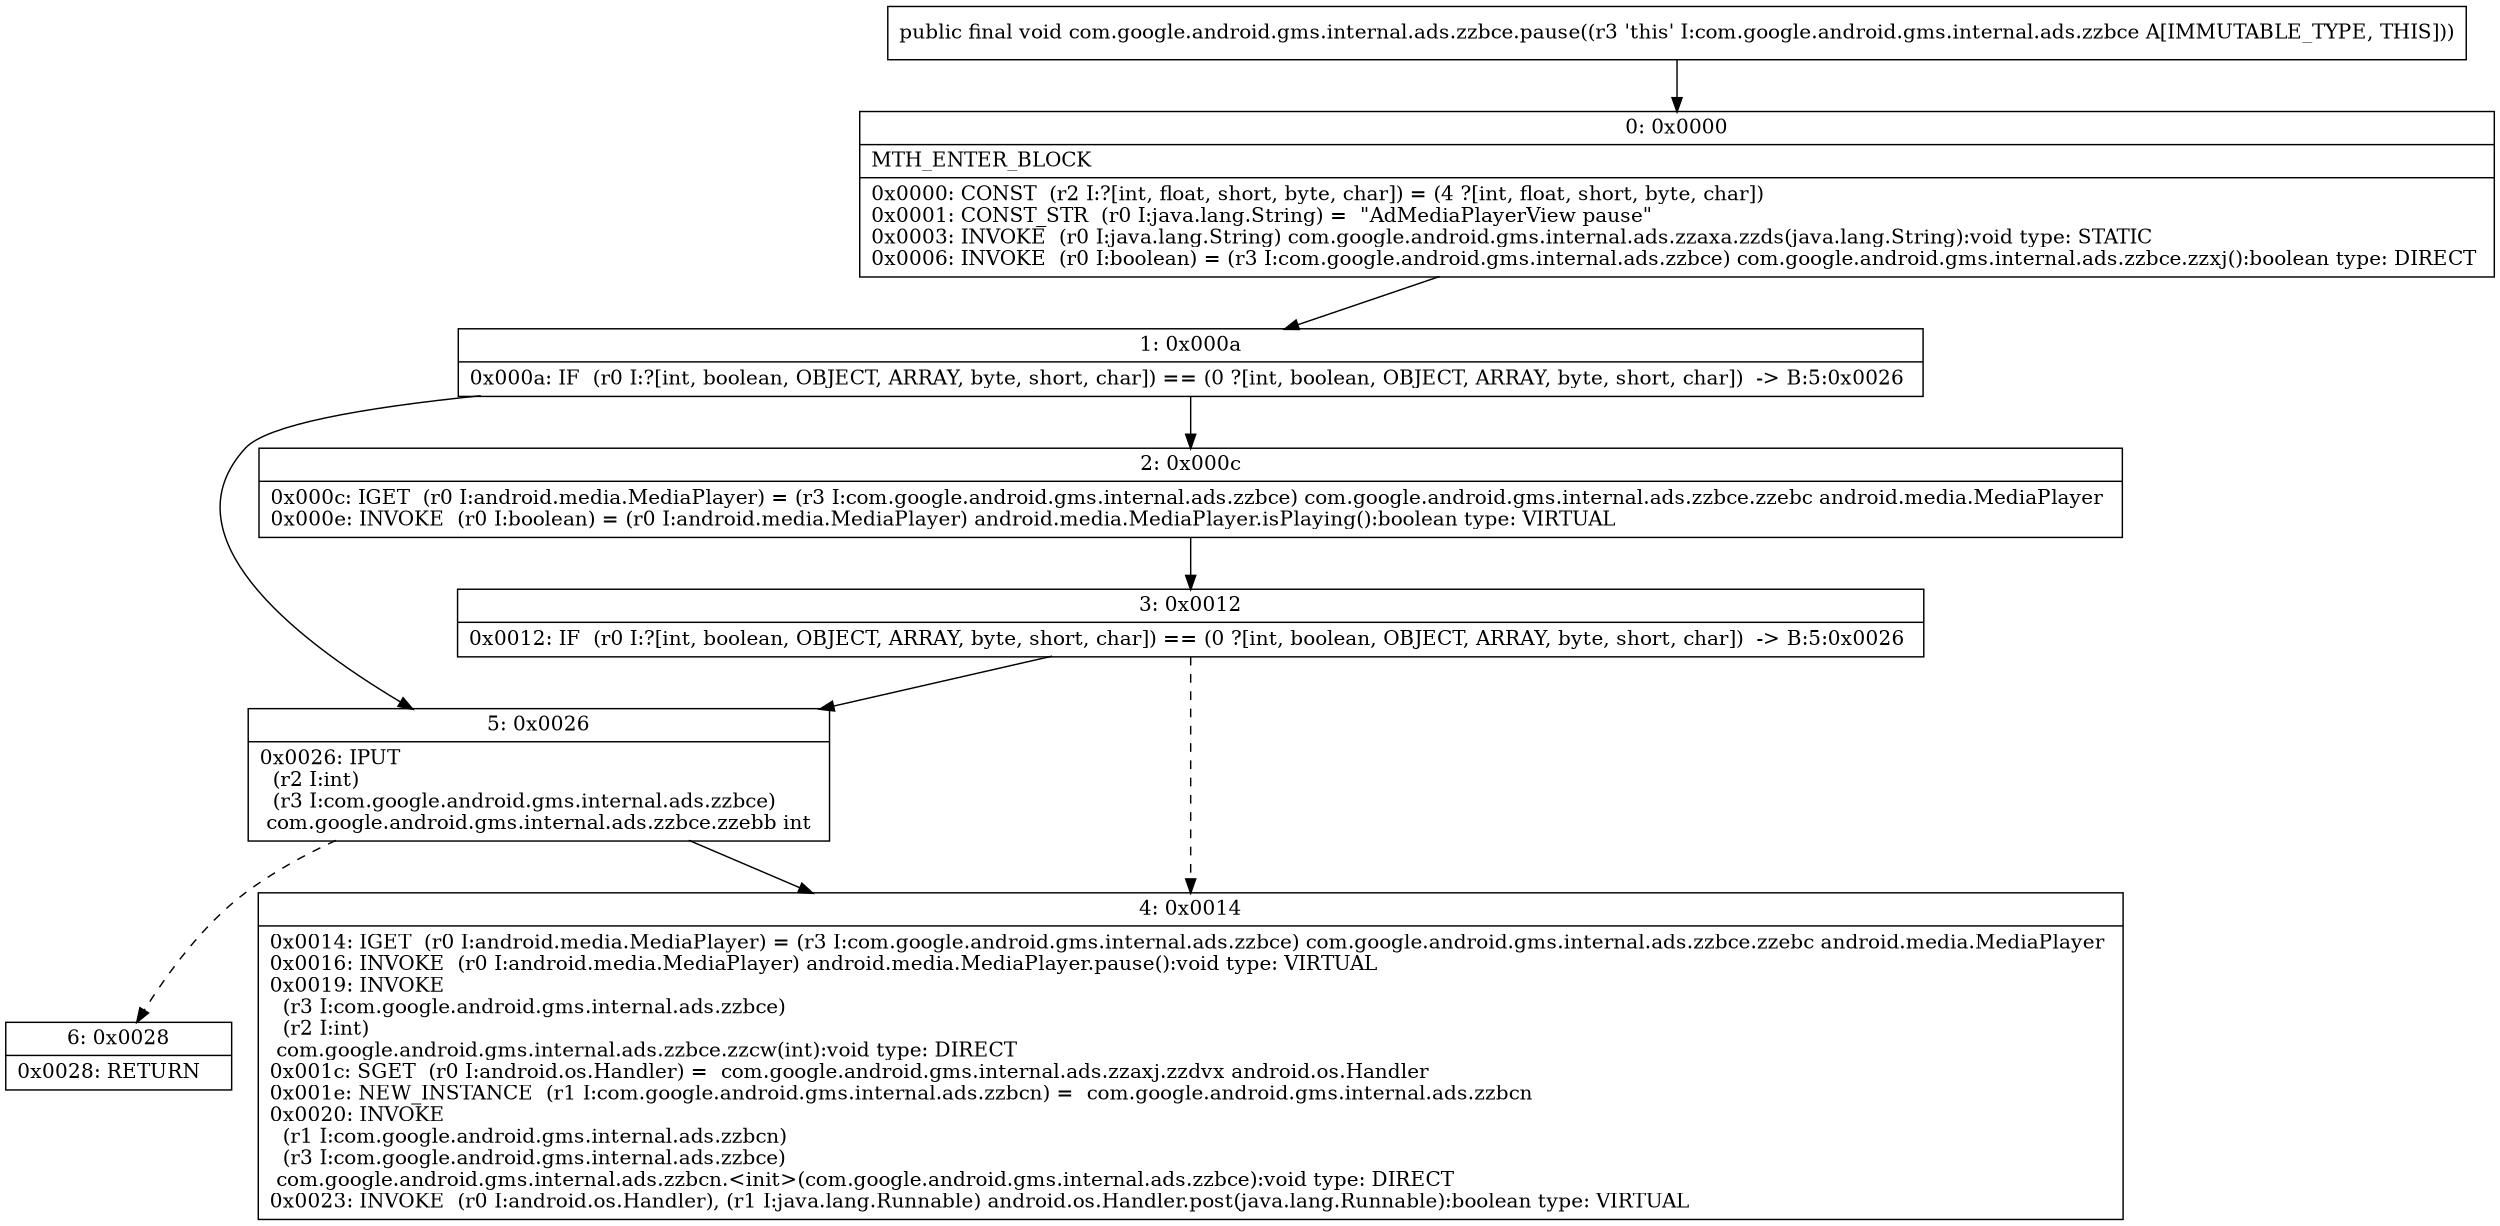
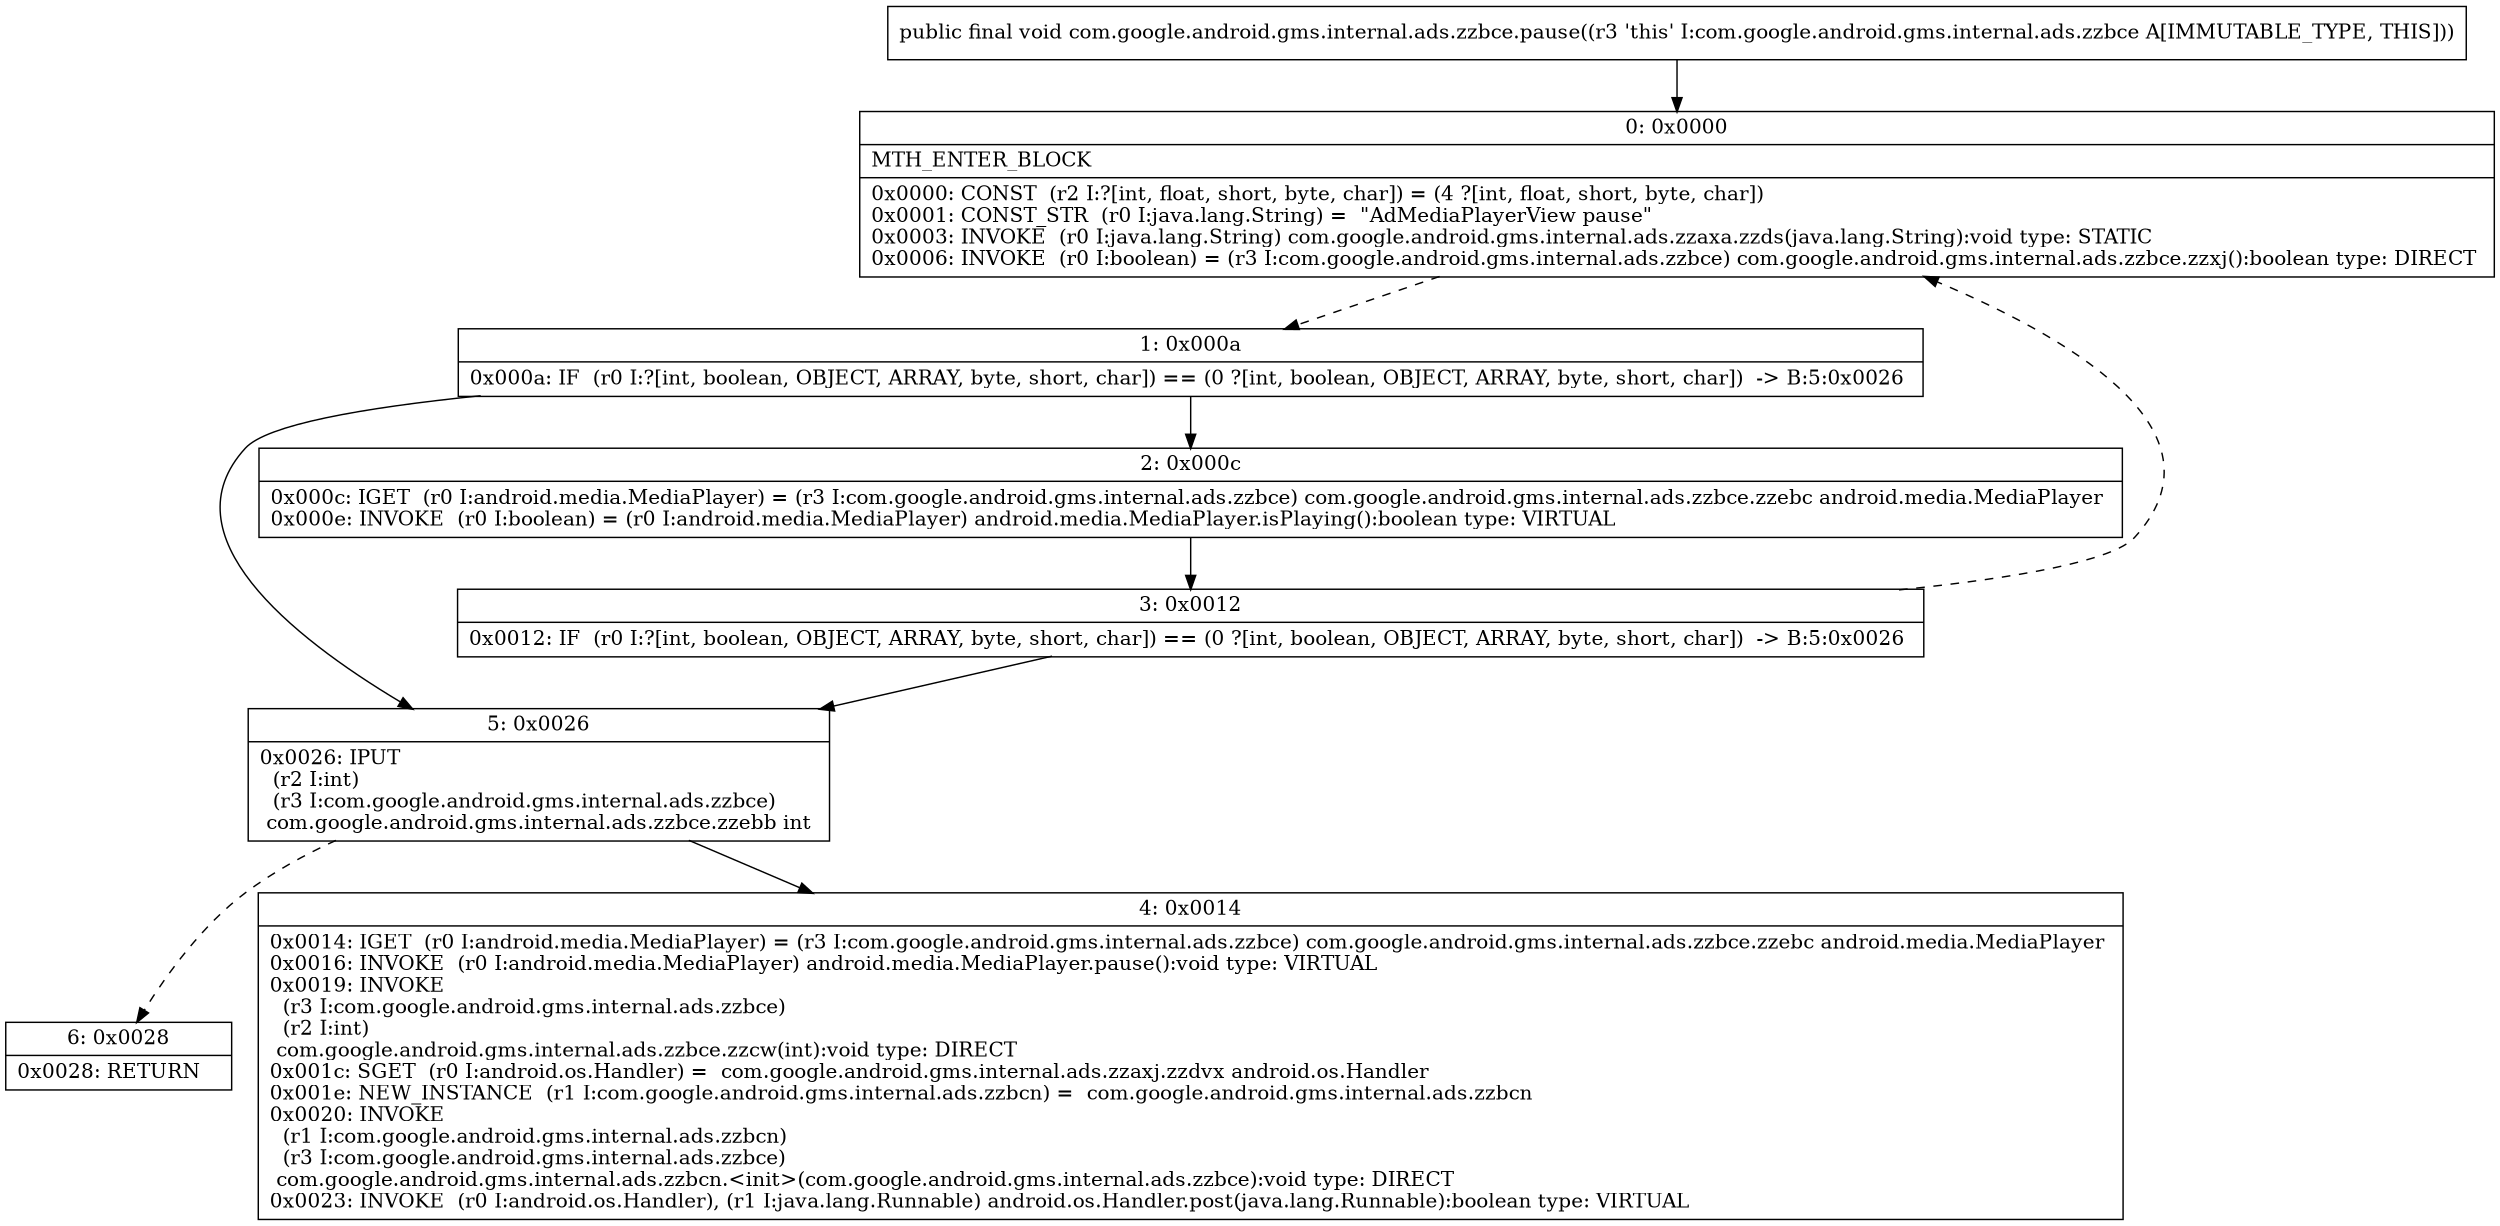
edge "0: 0x0000" -> "1: 0x000a": style solid -> dashed
edge "3: 0x0012" -> "4: 0x0014": now "3: 0x0012" -> "0: 0x0000"
